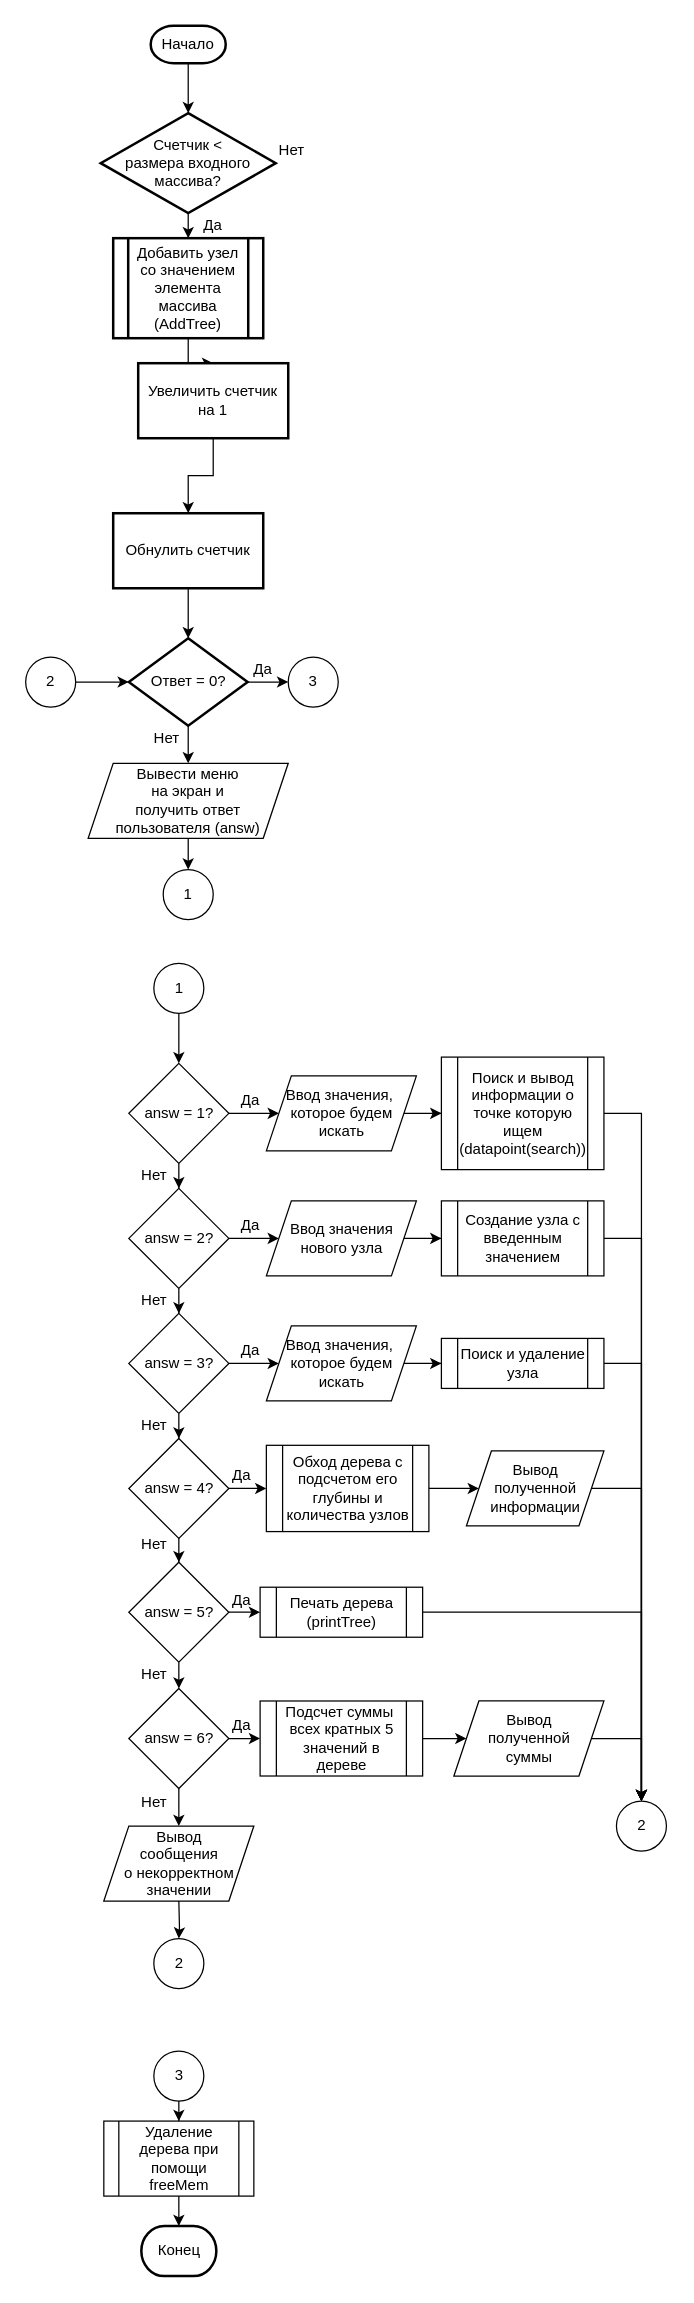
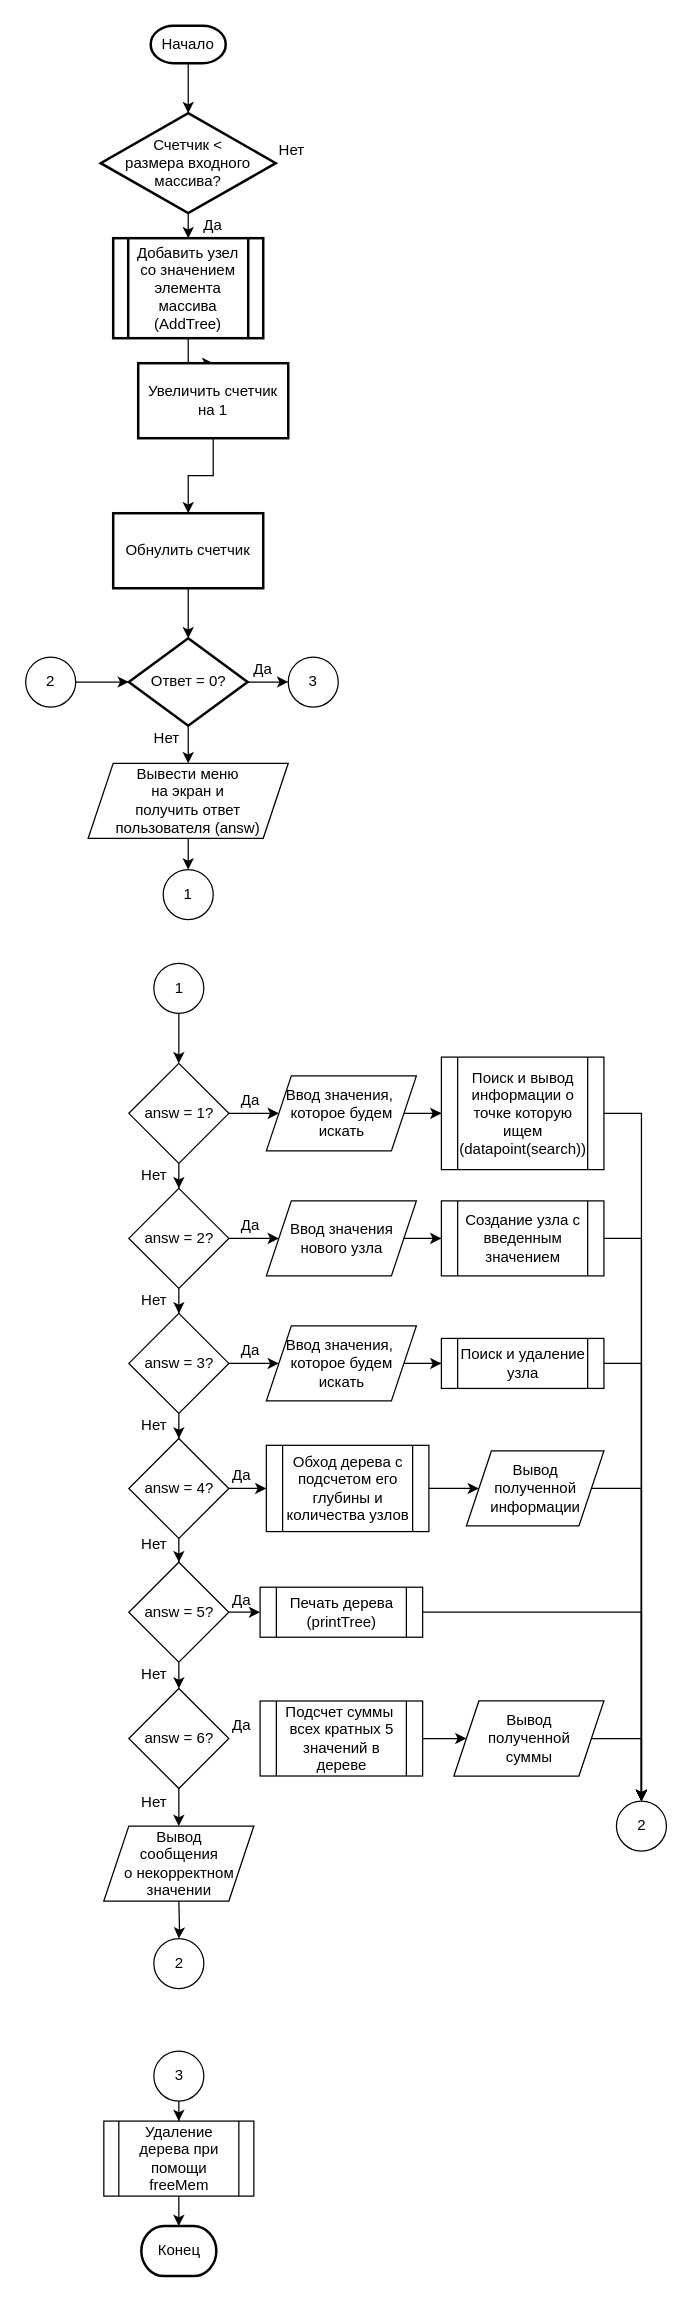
edge "answ = 6?" -> "Подсчет суммы всех кратных 5 значений в дереве": removed
